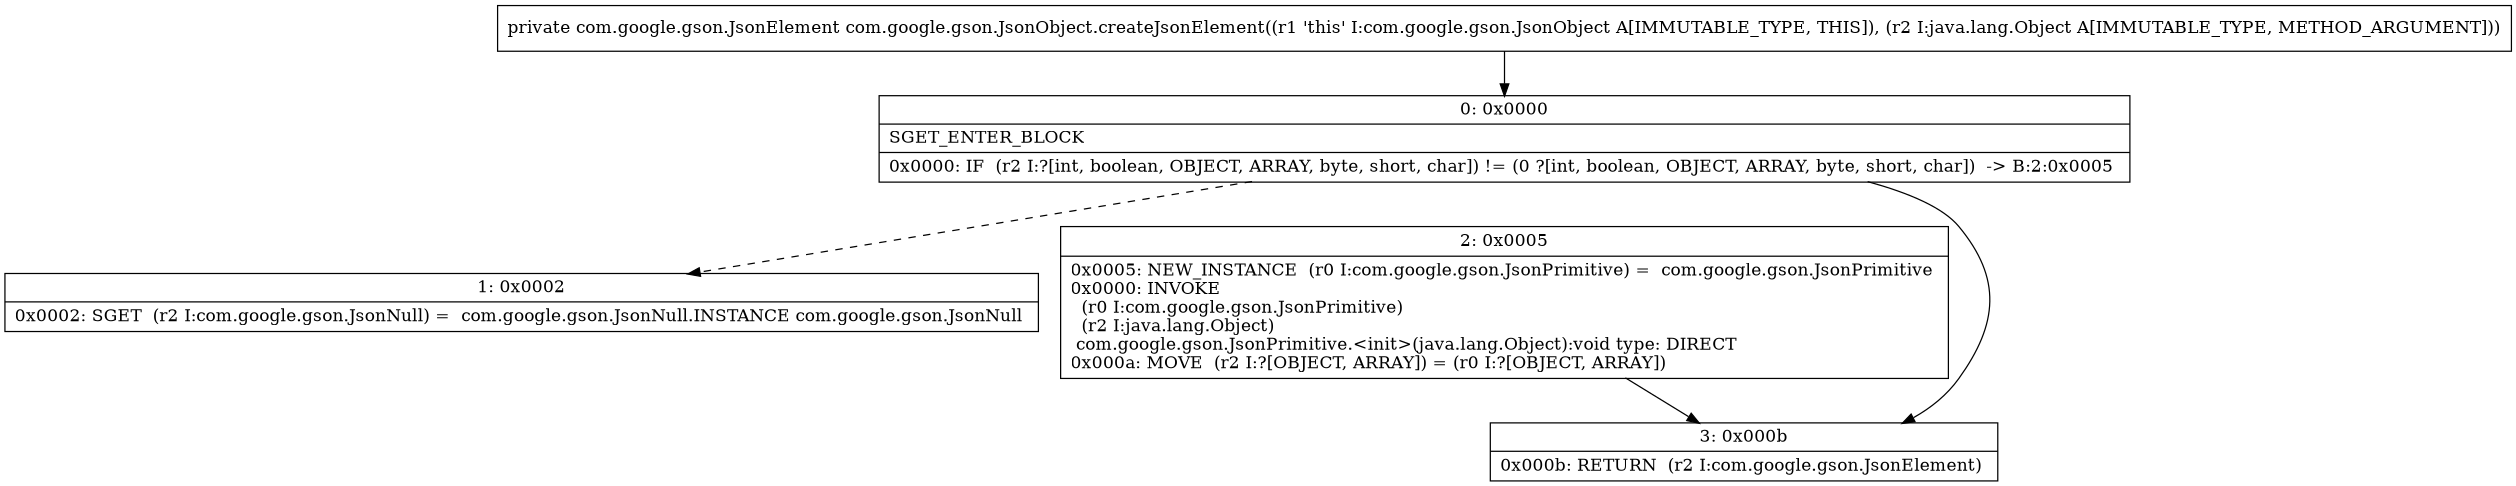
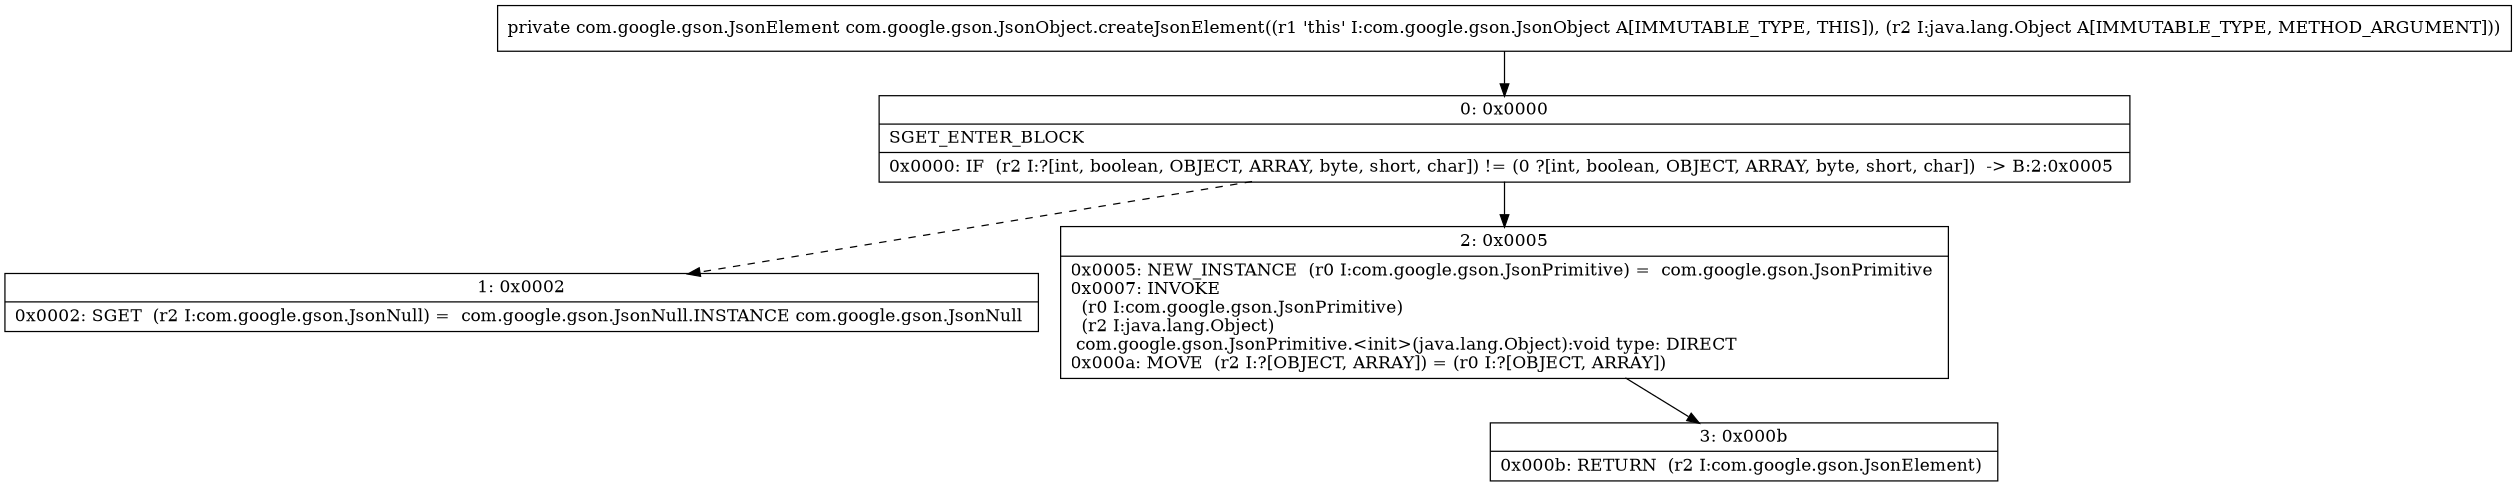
edge "0: 0x0000" -> "3: 0x000b": now "0: 0x0000" -> "2: 0x0005"
node "2: 0x0005": text "0x0000: INVOKE" -> "0x0007: INVOKE"
